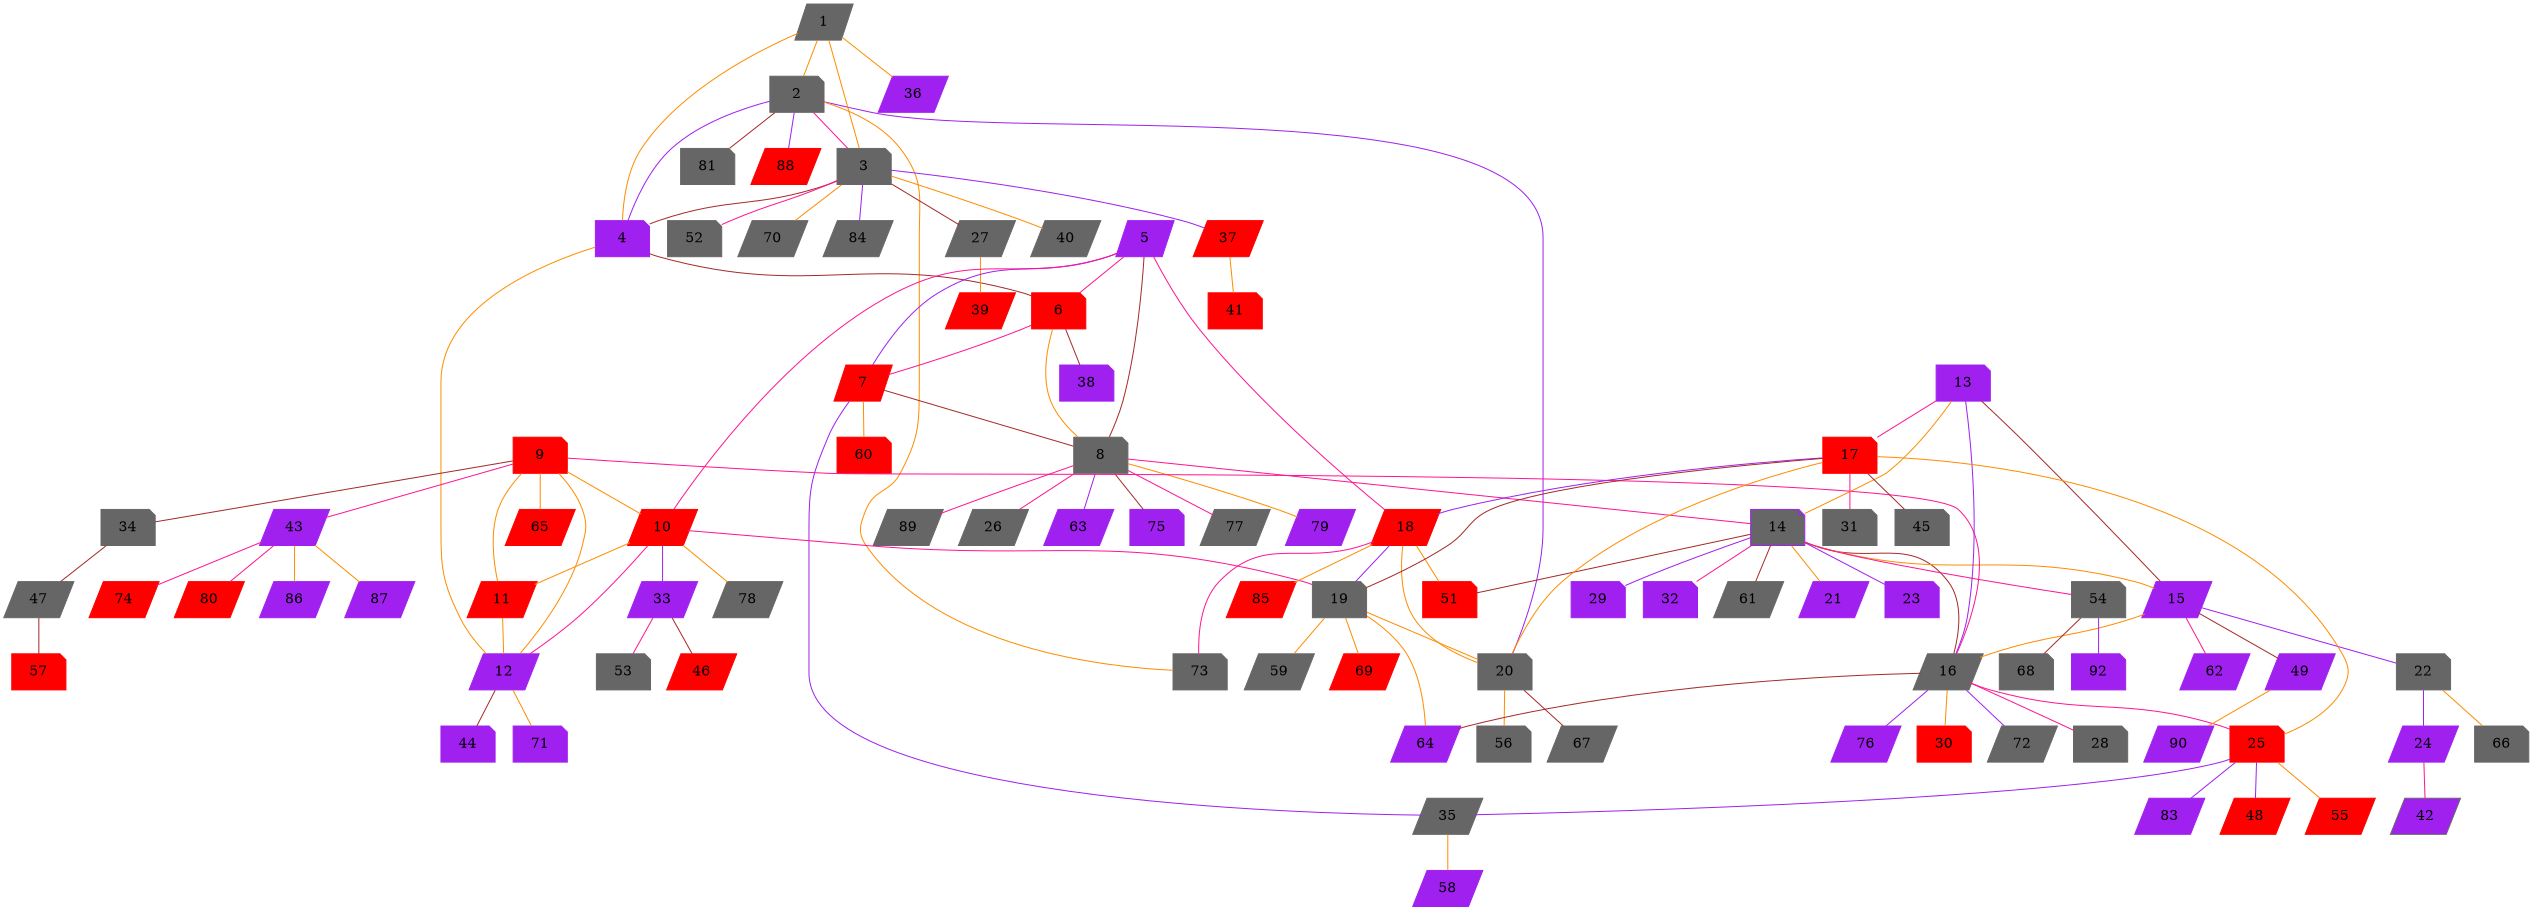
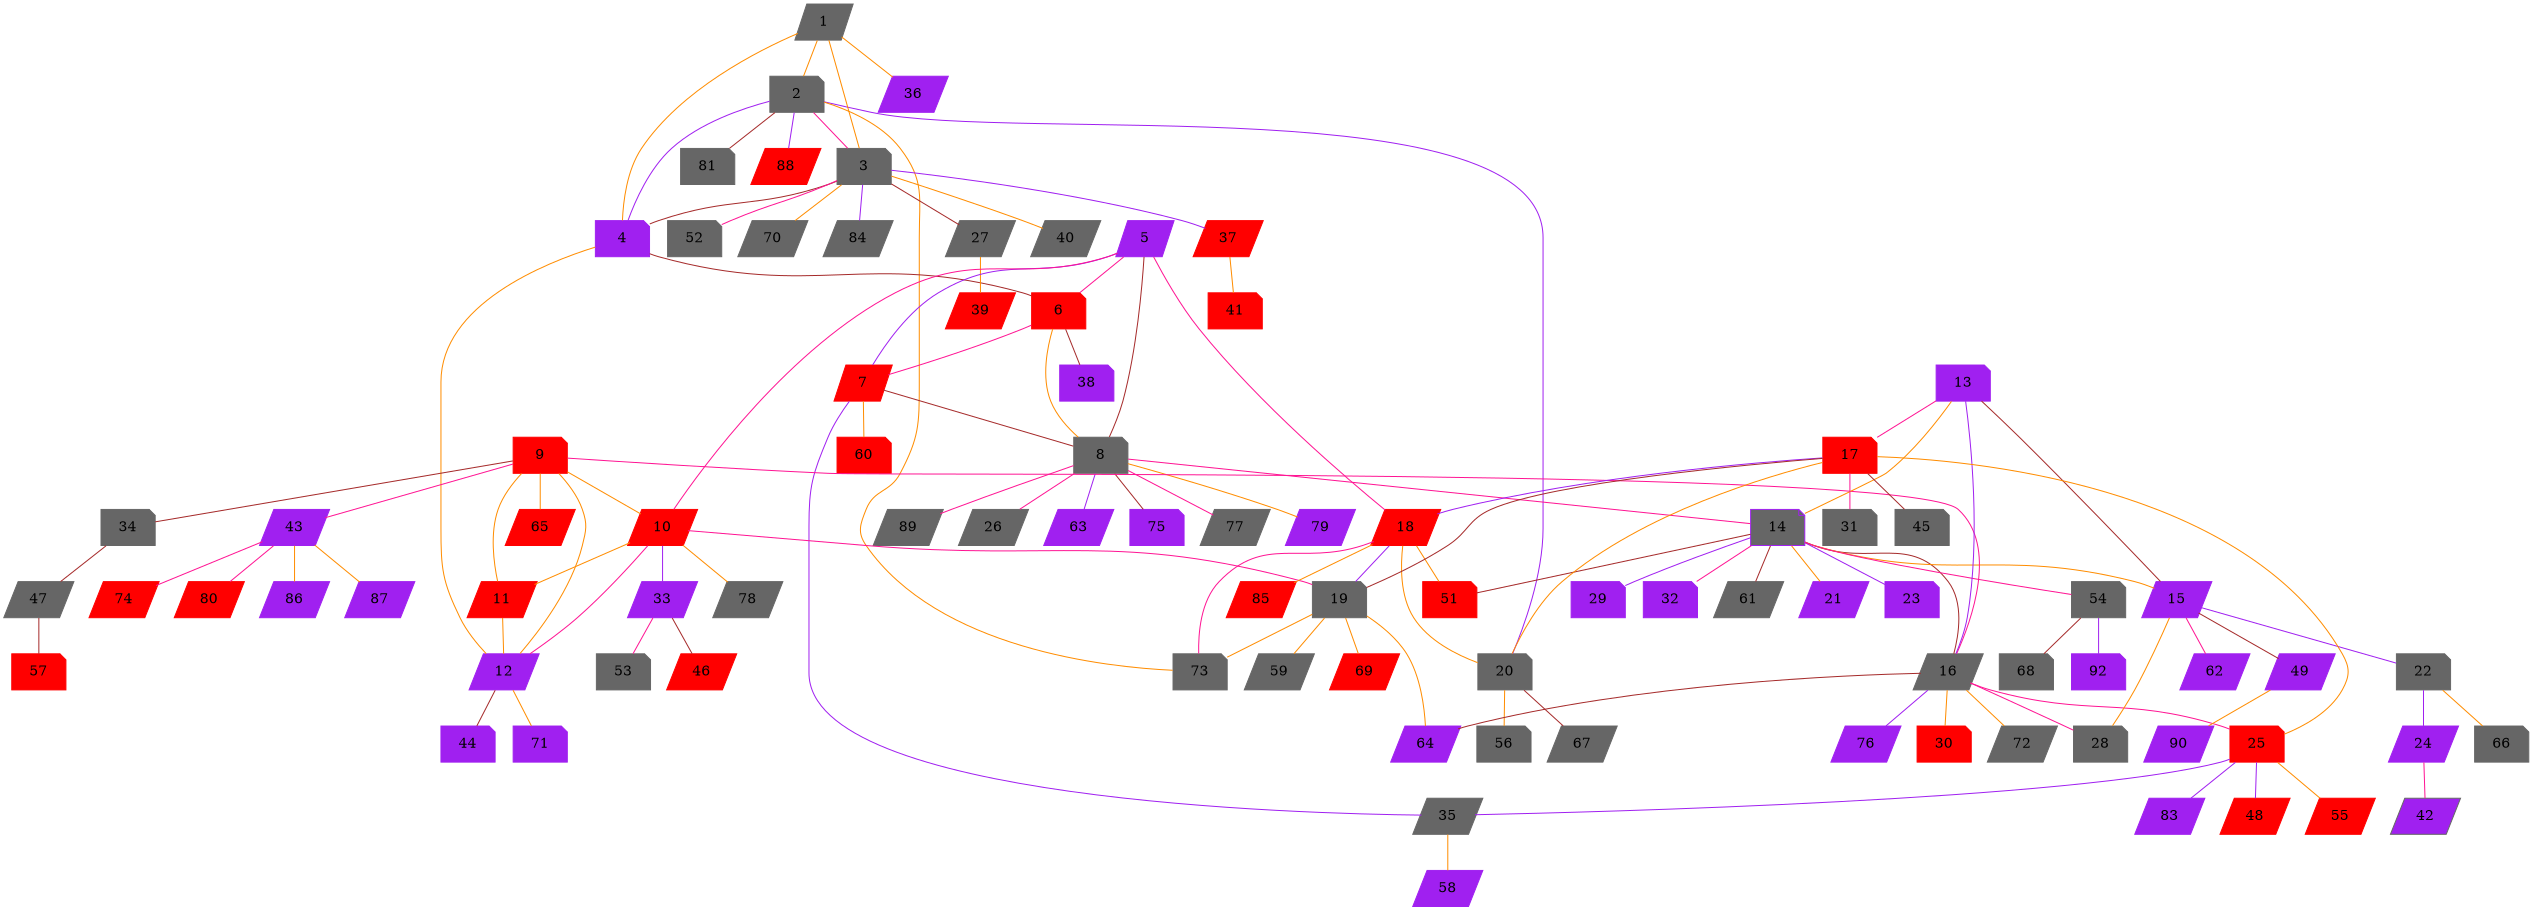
edge "15" -- "16": now "15" -- "28"
edge "19" -- "20": now "19" -- "73"
edge "16" -- "72": color purple -> darkorange
